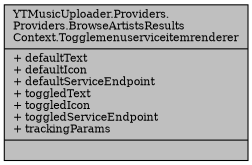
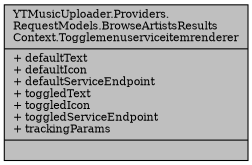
node "YTMusicUploader.Providers.": text "Providers.BrowseArtistsResults" -> "RequestModels.BrowseArtistsResults"
